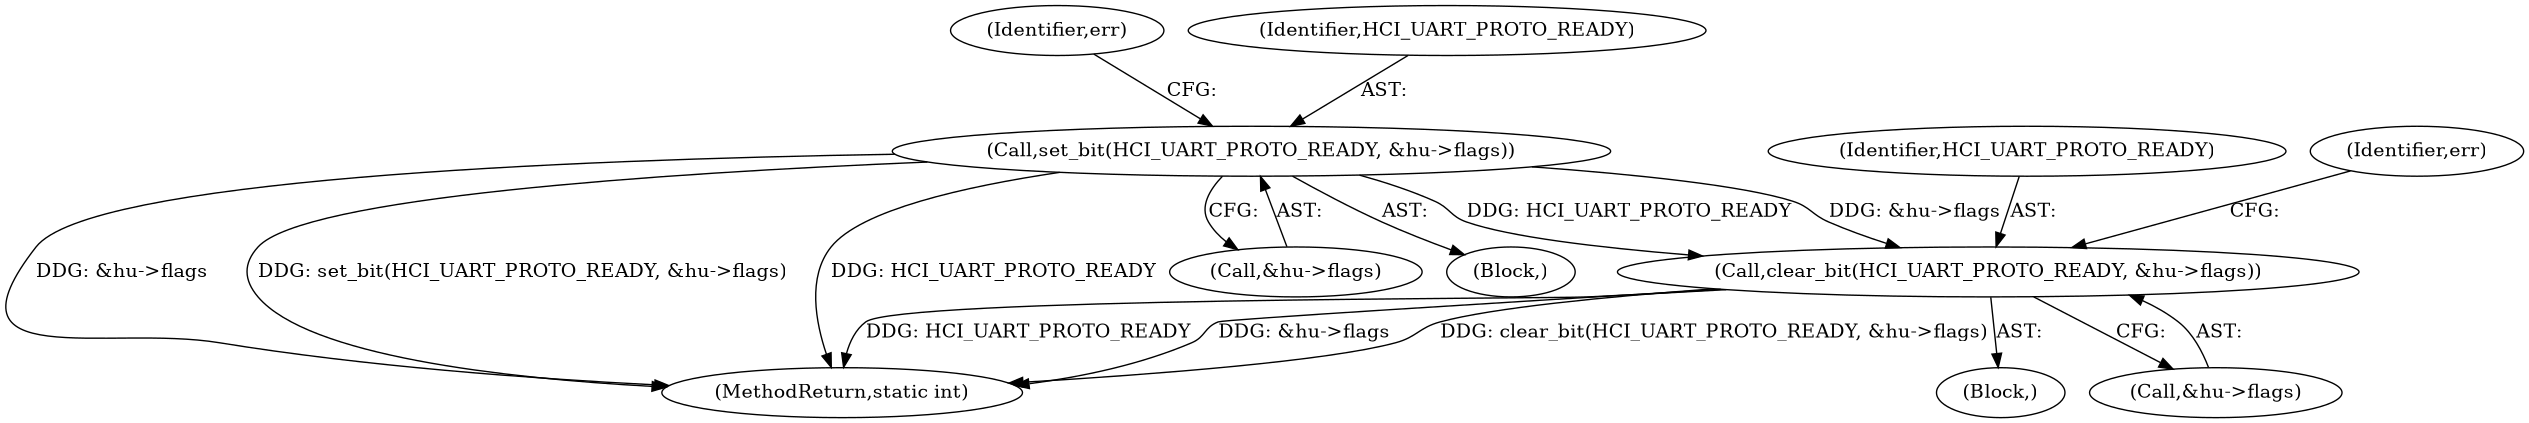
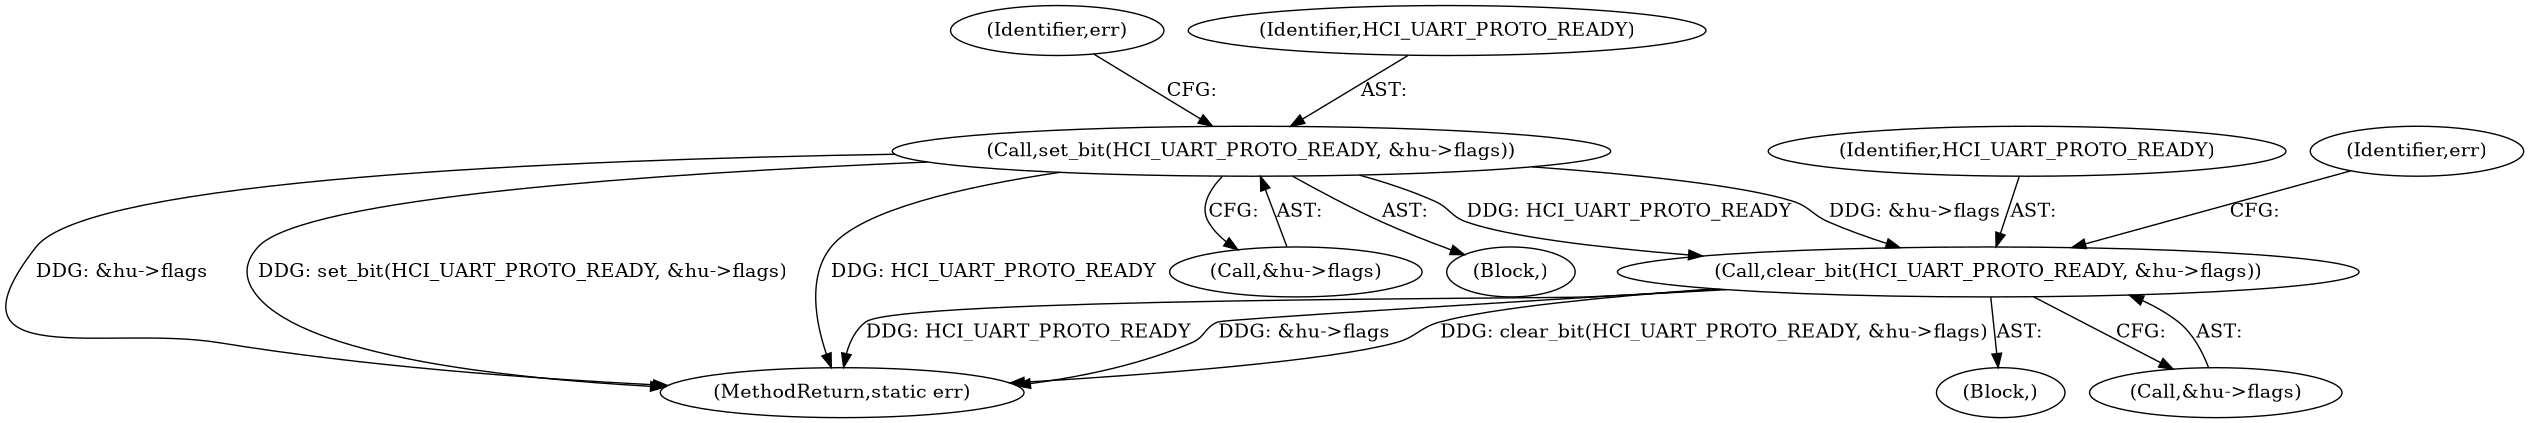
node "(MethodReturn,static int)": label "(MethodReturn,static int)" -> "(MethodReturn,static err)"
